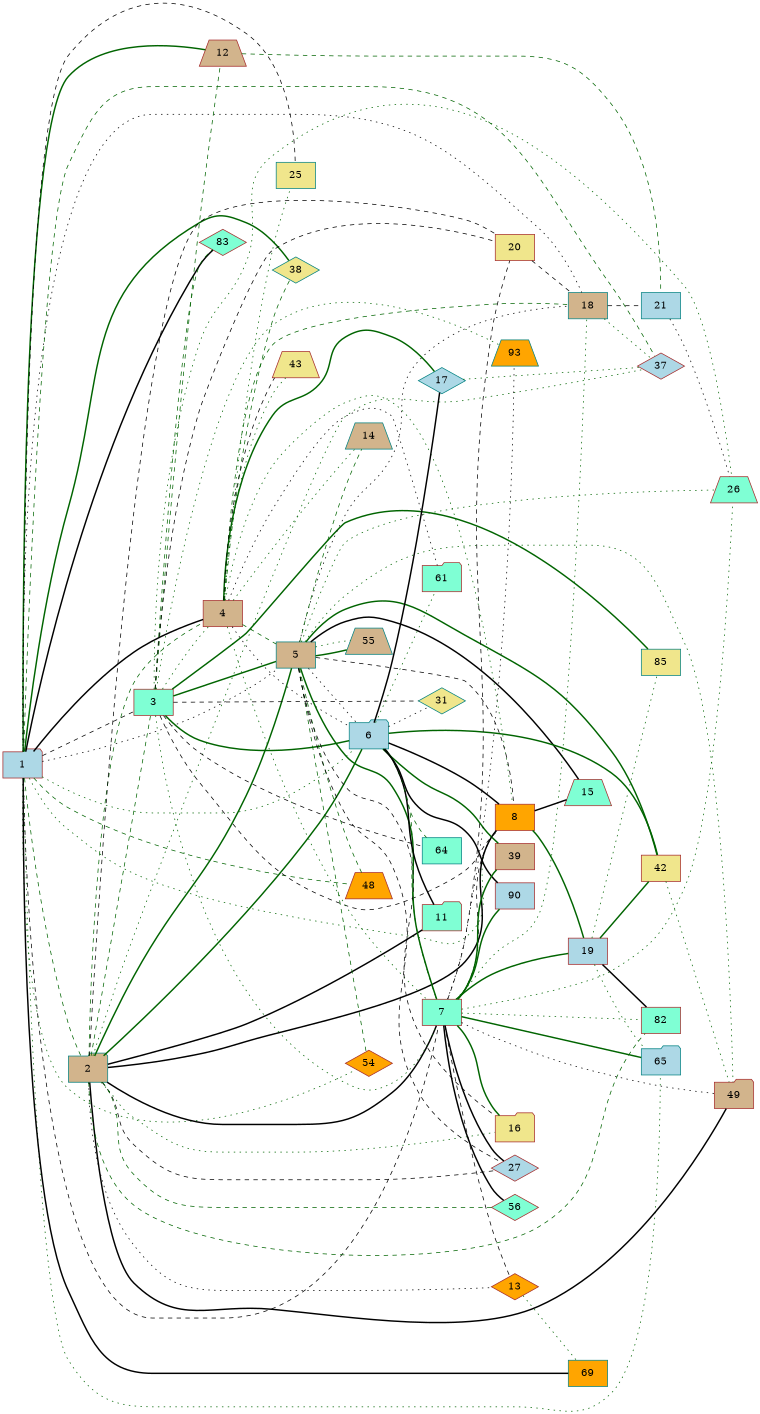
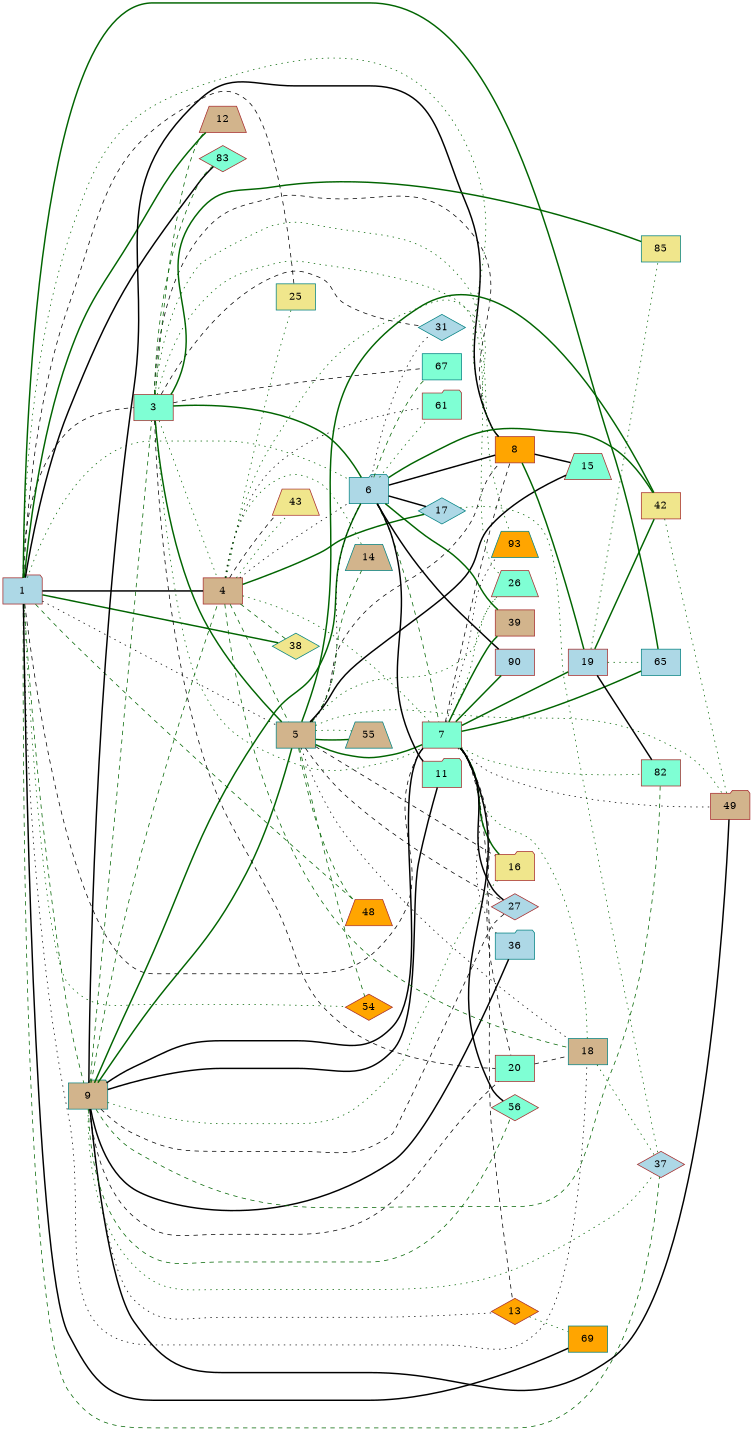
node "20": fillcolor khaki -> aquamarine
node "21": removed
node "31": fillcolor khaki -> lightblue
node "64": label "64" -> "67"
node "36": added
node "65": shape folder -> box
node "2": label "2" -> "9"
edge "1" -- "65": style dotted -> bold
